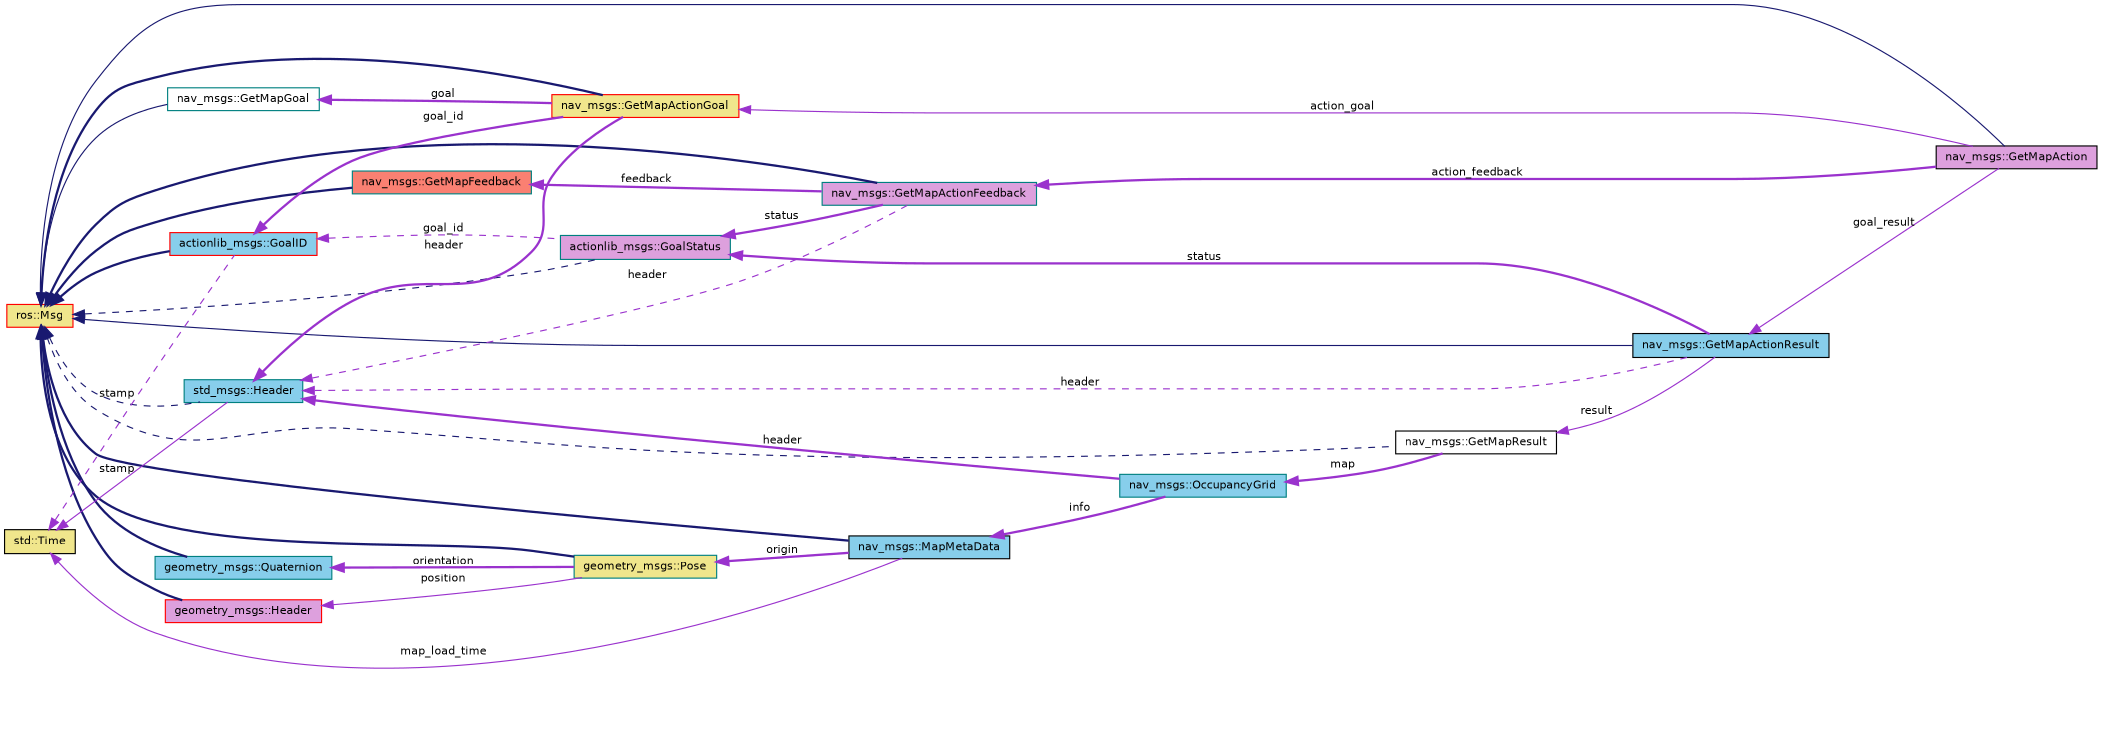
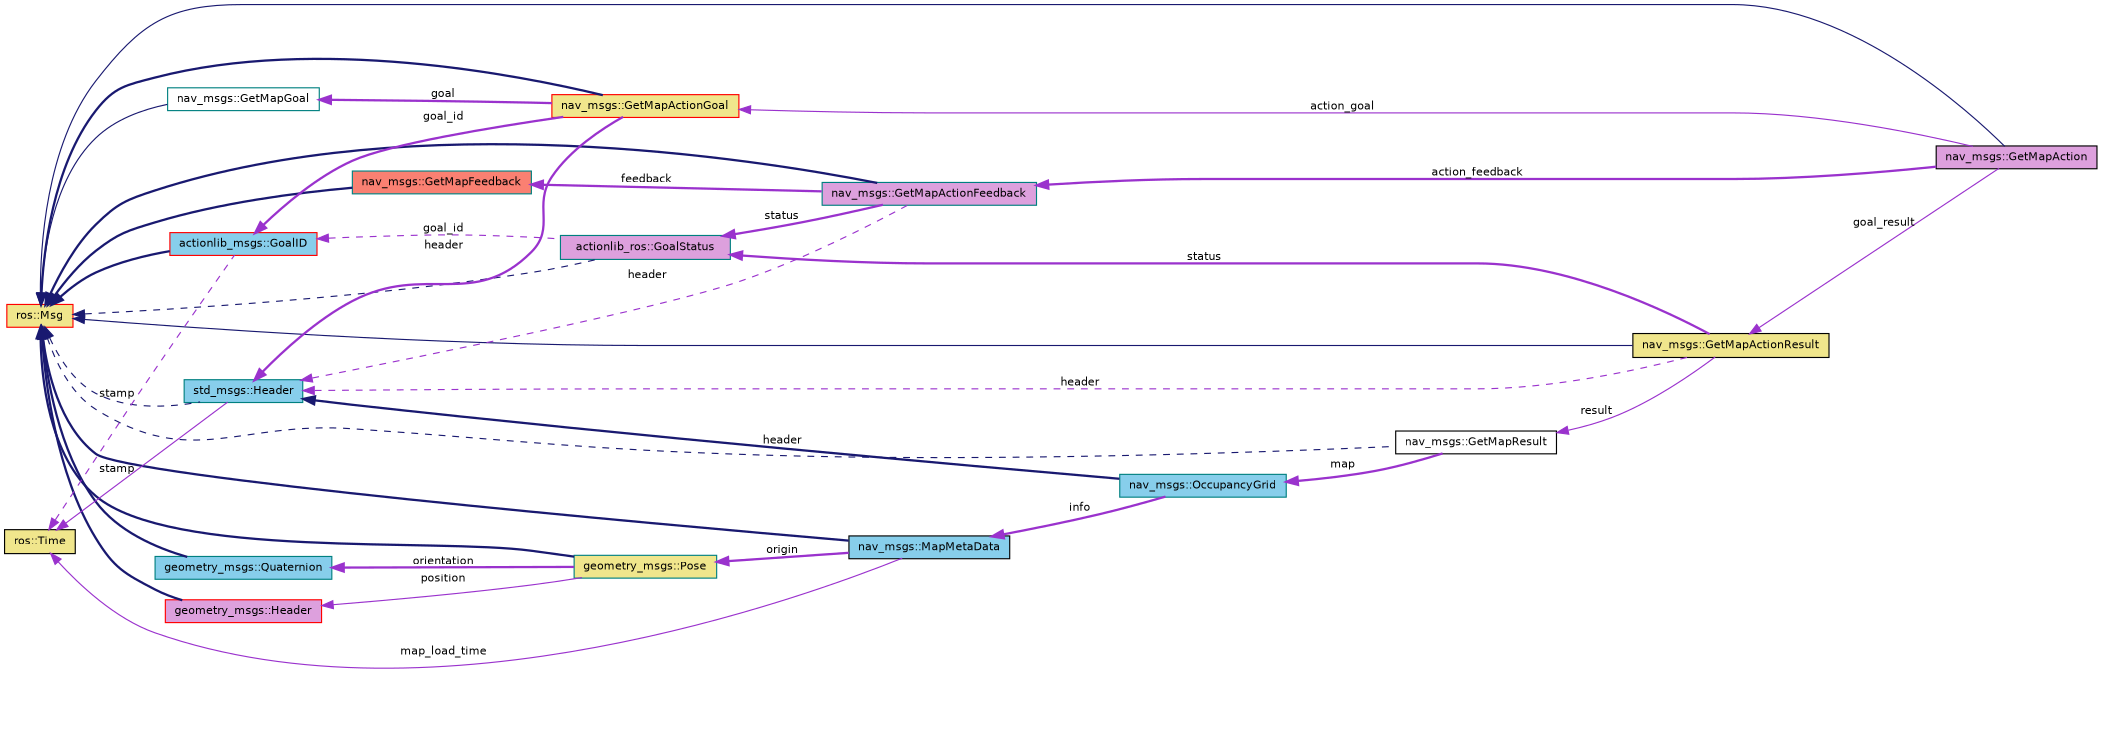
node "actionlib_msgs::GoalStatus": label "actionlib_msgs::GoalStatus" -> "actionlib_ros::GoalStatus"
node "nav_msgs::GetMapActionResult": fillcolor skyblue -> khaki
edge "nav_msgs::OccupancyGrid" -> "std_msgs::Header": color darkorchid3 -> midnightblue
node "std::Time": label "std::Time" -> "ros::Time"
